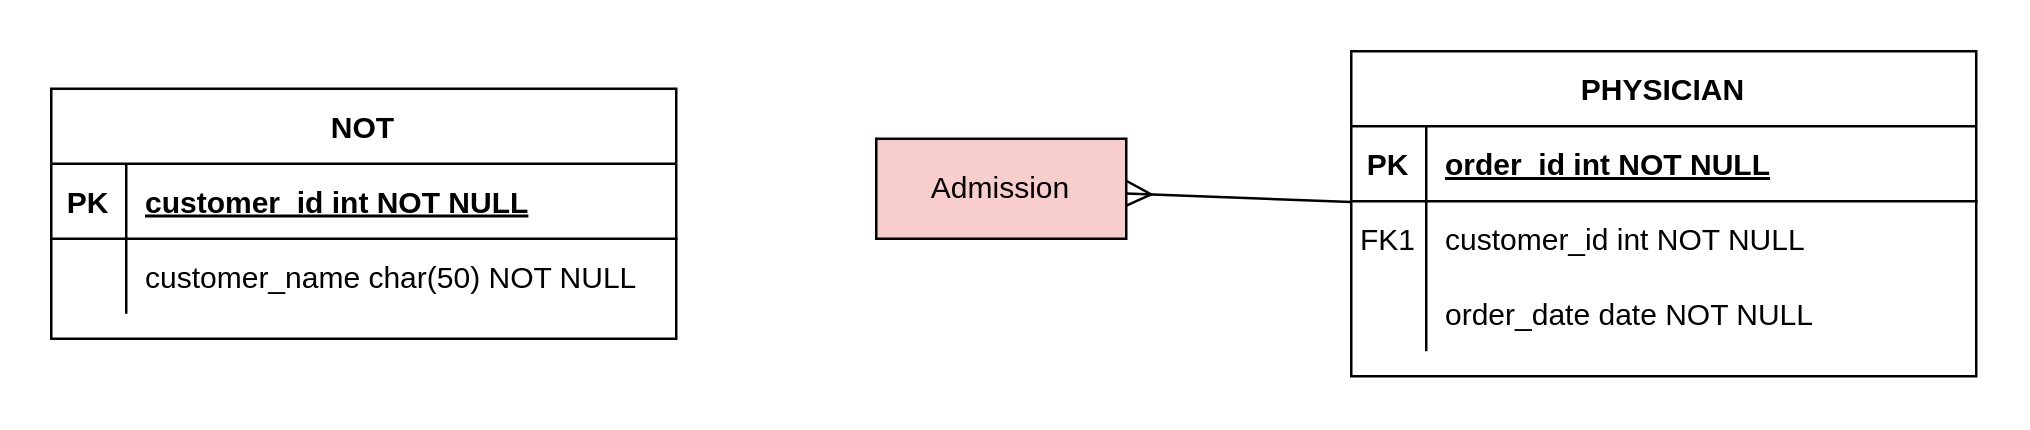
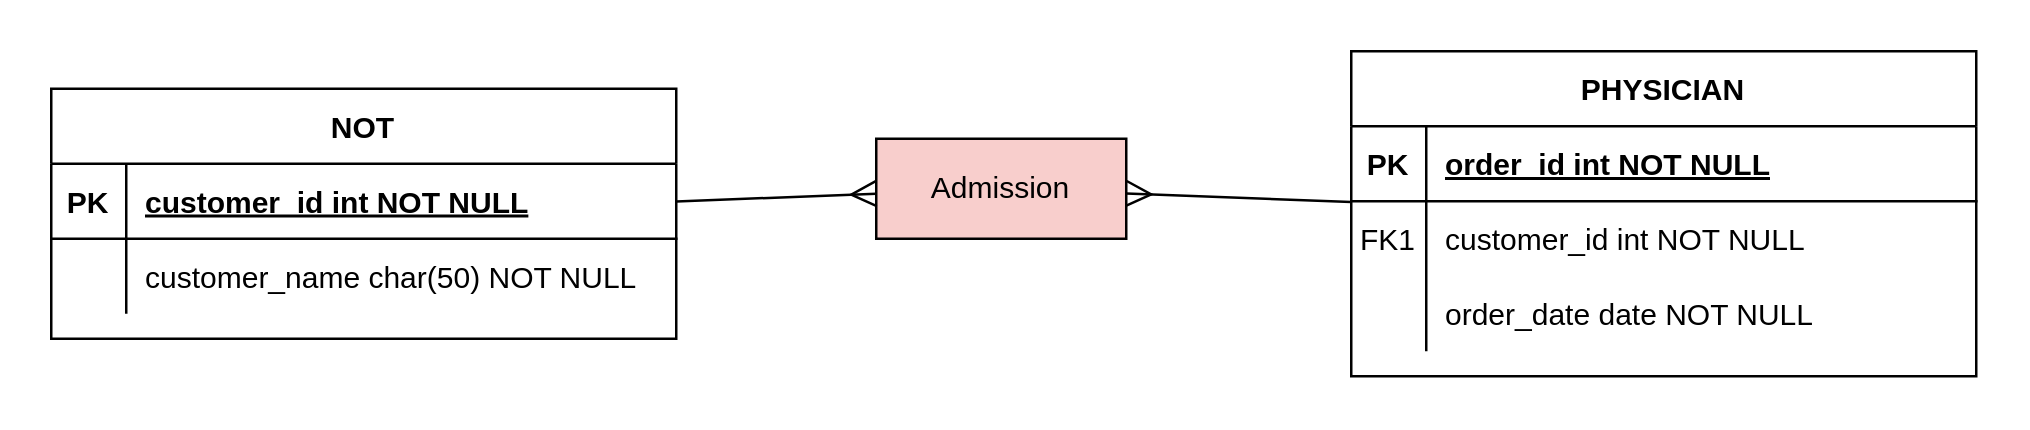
edge "NOT" -> "Admission": added
